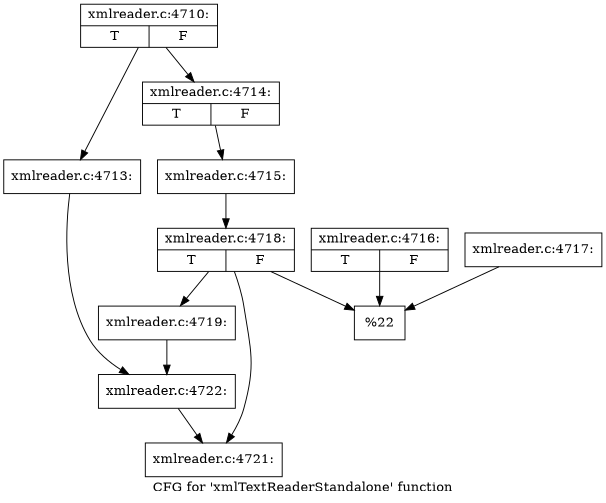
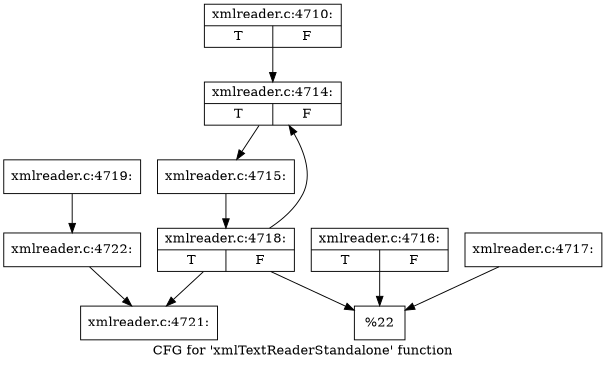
node "xmlreader.c:4713:": removed
edge "xmlreader.c:4718:" -> "xmlreader.c:4719:": now "xmlreader.c:4718:" -> "xmlreader.c:4714:"
